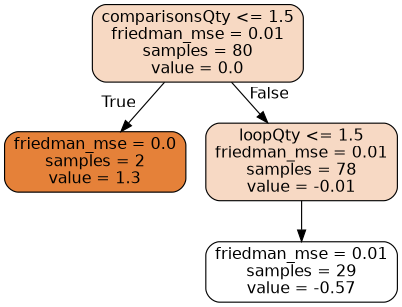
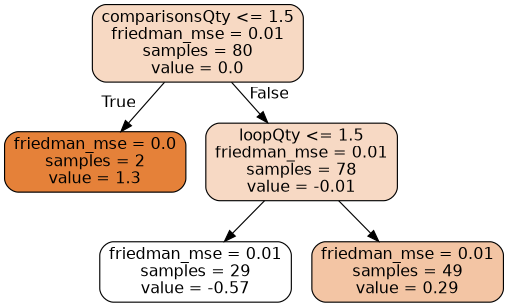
node "friedman_mse = 0.01 samples = 49 value = 0.29": added
